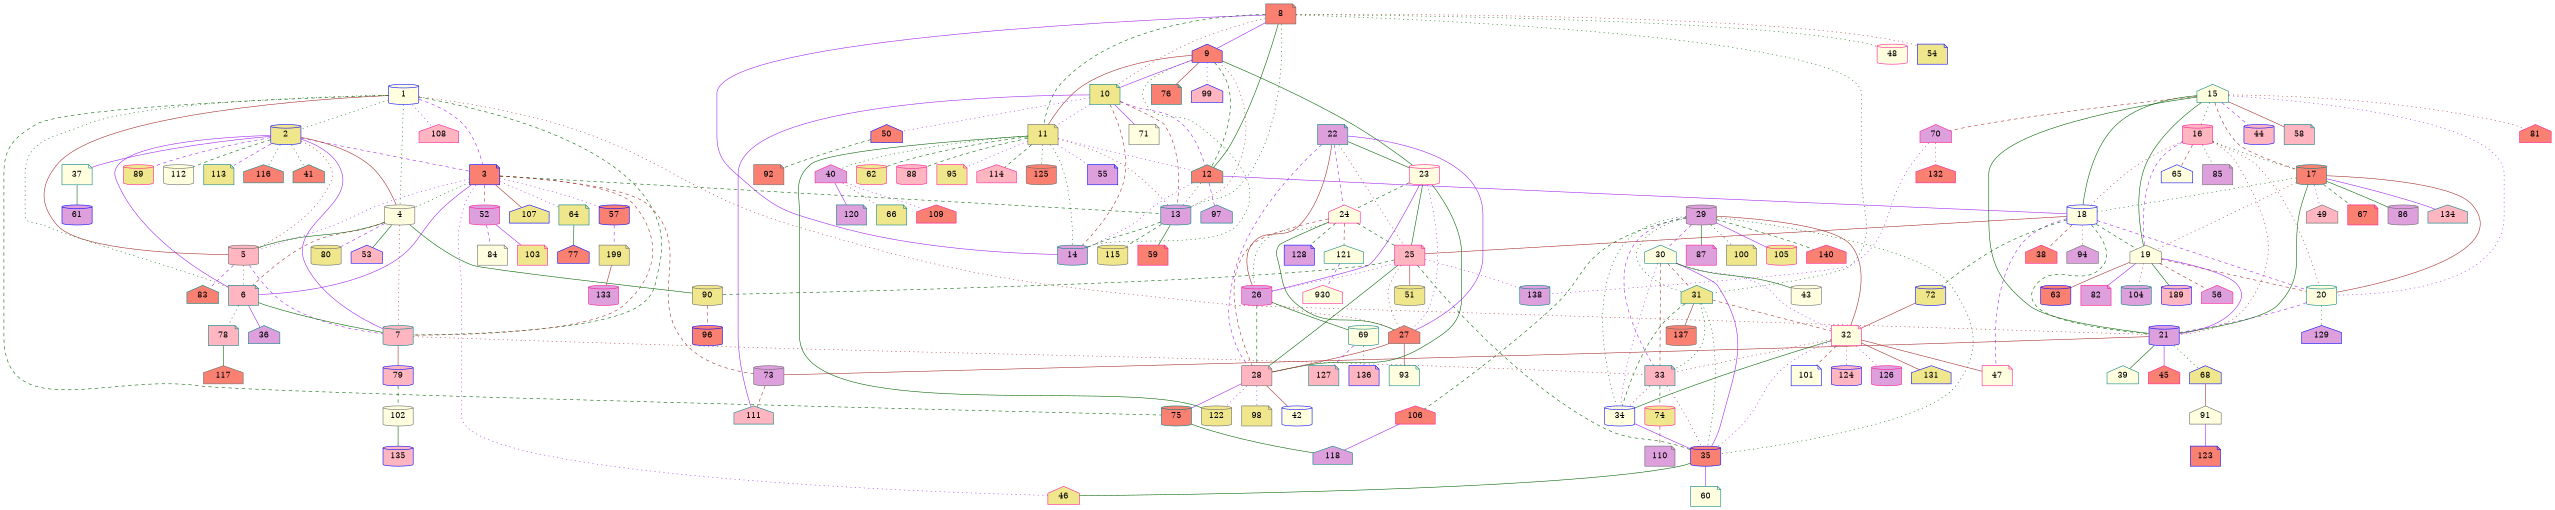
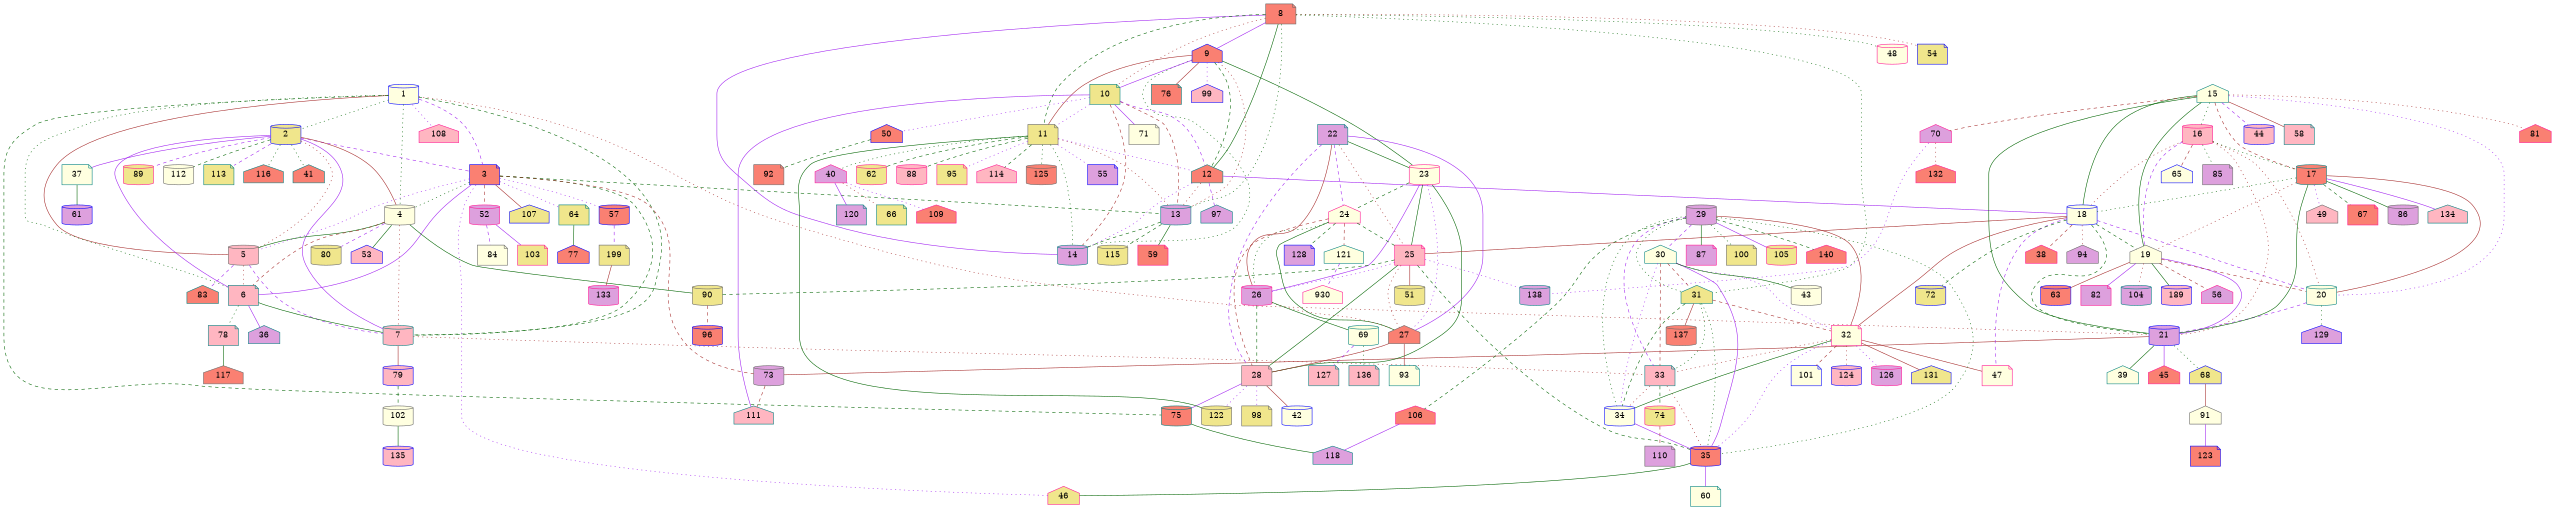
edge "3" -- "7": color brown -> darkgreen
edge "72" -- "32": now "18" -- "32"
node "136": color blue -> teal
